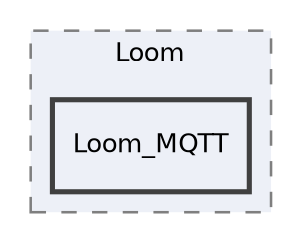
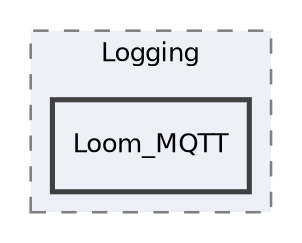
cluster "Loom": label "Loom" -> "Logging"
